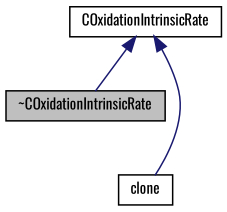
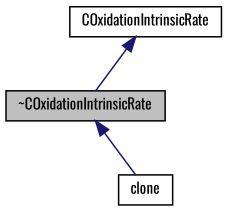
edge "clone" -> "COxidationIntrinsicRate": now "clone" -> "~COxidationIntrinsicRate"
